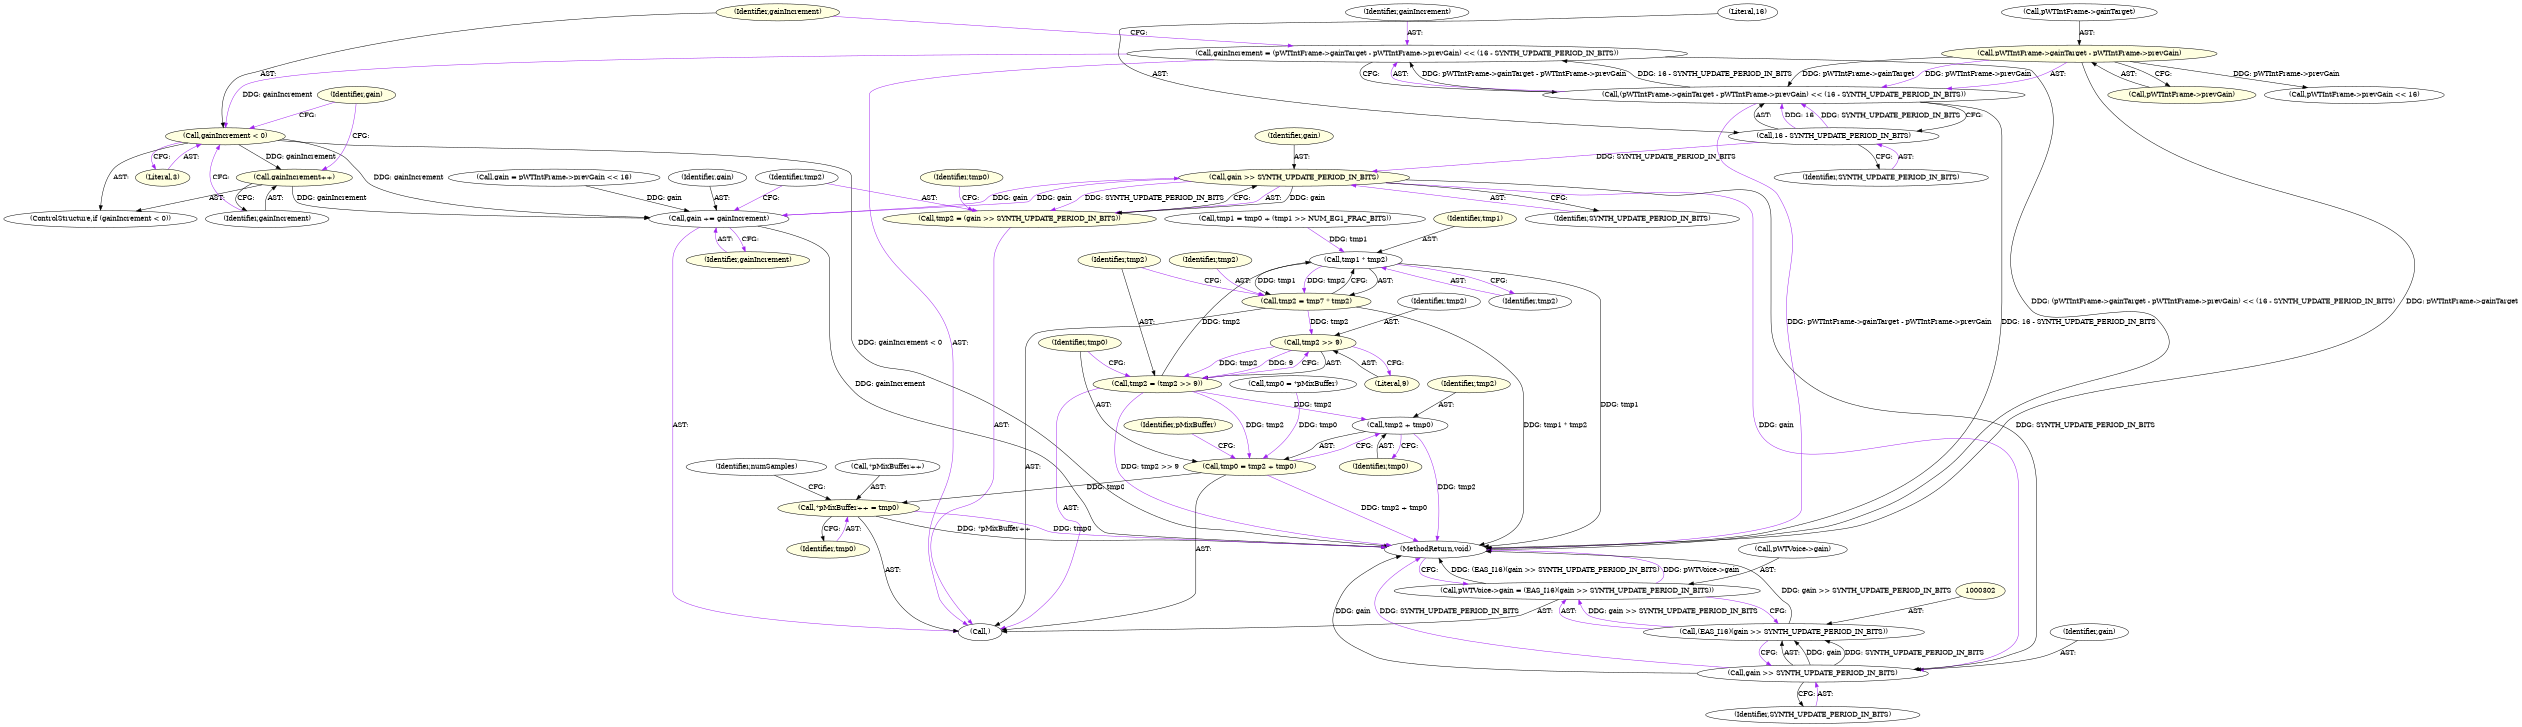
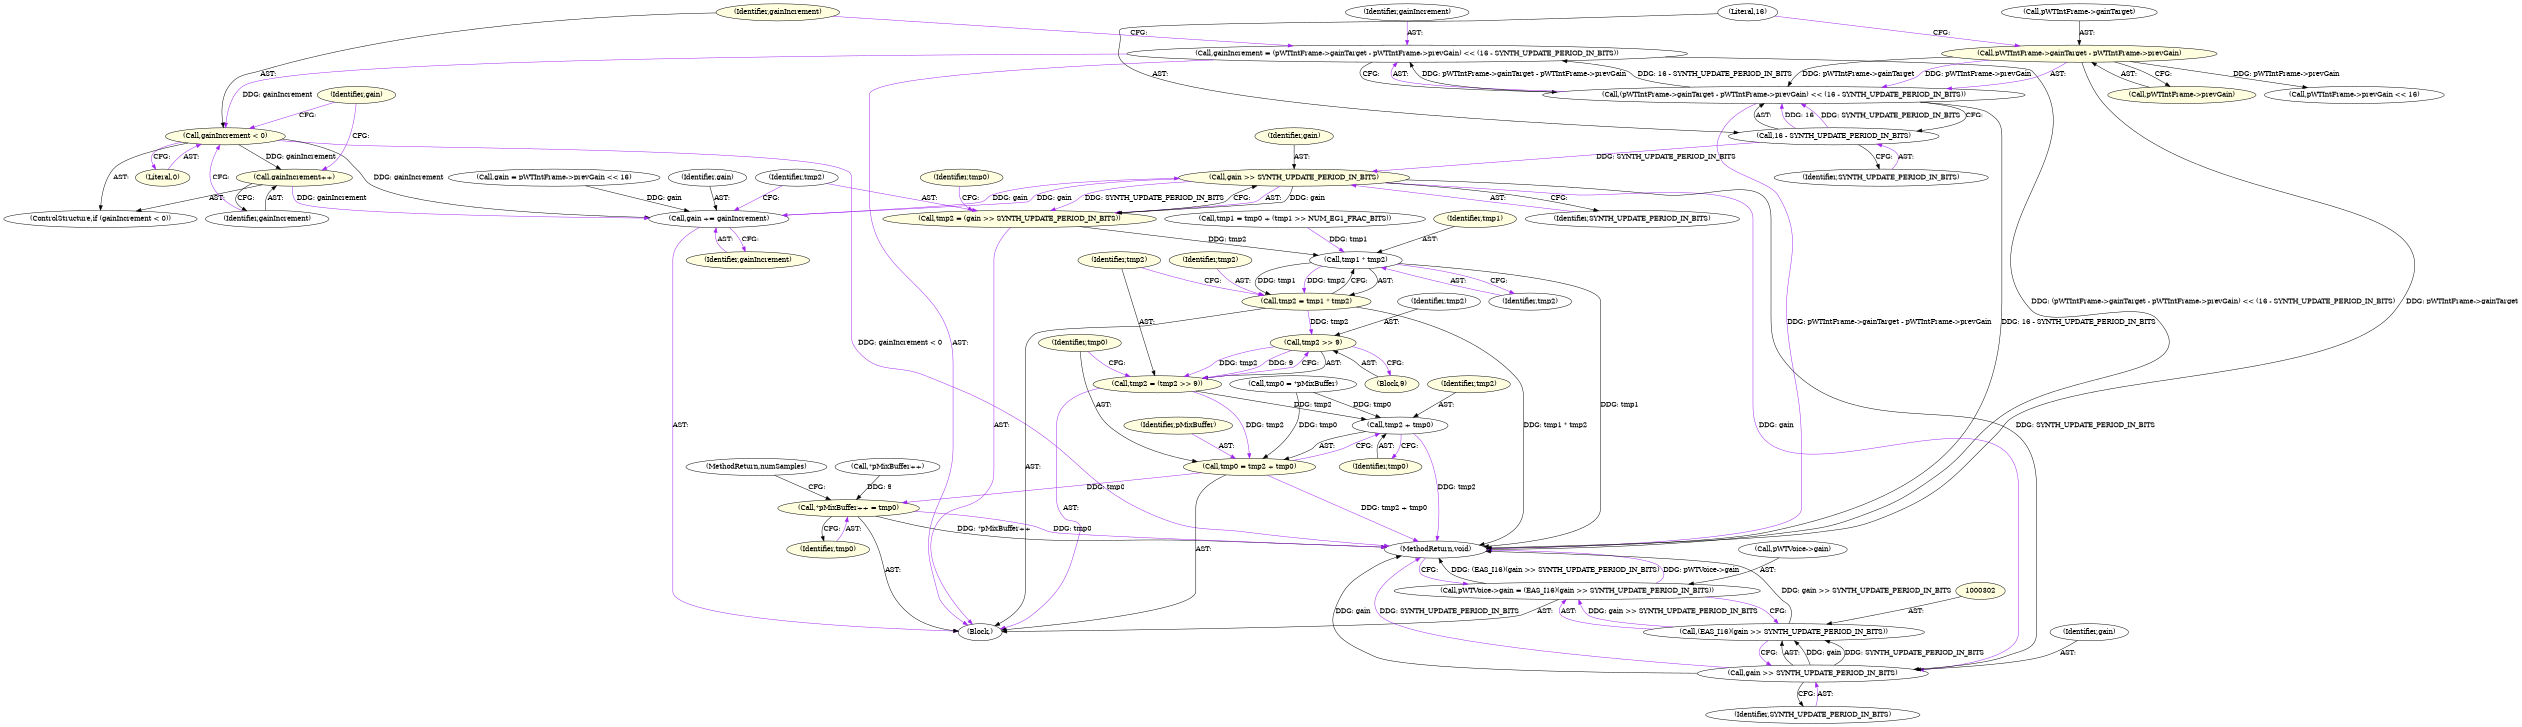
edge "(Literal,16)" -> "(Call,pWTIntFrame->gainTarget - pWTIntFrame->prevGain)": added, label "CFG:"
node "(Literal,3)": label "(Literal,3)" -> "(Literal,0)"
edge "(Call,gainIncrement++)" -> "(Call,gain += gainIncrement)": color black -> purple
edge "(Call,gainIncrement < 0)" -> "(MethodReturn,void)": color black -> purple
edge "(Call,tmp2 = (tmp2 >> 9))" -> "(Call,tmp1 * tmp2)": now "(Call,tmp2 = (gain >> SYNTH_UPDATE_PERIOD_IN_BITS))" -> "(Call,tmp1 * tmp2)"
node "(Call,tmp2 = tmp7 * tmp2)": label "(Call,tmp2 = tmp7 * tmp2)" -> "(Call,tmp2 = tmp1 * tmp2)"
node "(Literal,9)": label "(Literal,9)" -> "(Block,9)"
edge "(Call,tmp0 = *pMixBuffer)" -> "(Call,tmp2 + tmp0)": added, label "DDG: tmp0"
edge "(Call,tmp2 = (tmp2 >> 9))" -> "(Call,tmp2 + tmp0)": color purple -> black
edge "(Call,tmp0 = *pMixBuffer)" -> "(Call,tmp0 = tmp2 + tmp0)": color purple -> black
edge "(Identifier,pMixBuffer)" -> "(Call,tmp0 = tmp2 + tmp0)": label "CFG: " -> "AST: "
edge "(Call,gain += gainIncrement)" -> "(MethodReturn,void)": removed, label "DDG: gainIncrement"
node "(Identifier,numSamples)": label "(Identifier,numSamples)" -> "(MethodReturn,numSamples)"
edge "(Call,tmp0 = tmp2 + tmp0)" -> "(Call,*pMixBuffer++ = tmp0)": color black -> purple
edge "(Call,*pMixBuffer++)" -> "(Call,*pMixBuffer++ = tmp0)": label "AST: " -> "DDG: 9"
edge "(Call,tmp2 = (tmp2 >> 9))" -> "(MethodReturn,void)": removed, label "DDG: tmp2 >> 9"
node "(Call,)": label "(Call,)" -> "(Block,)"
